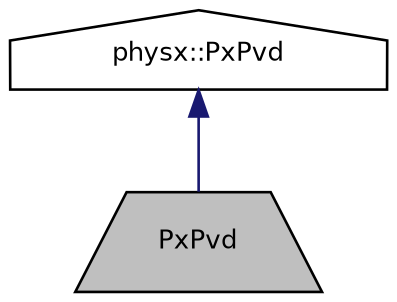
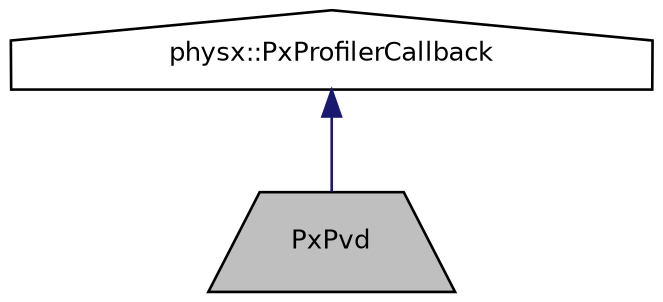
node "physx::PxPvd": label "physx::PxPvd" -> "physx::PxProfilerCallback"
